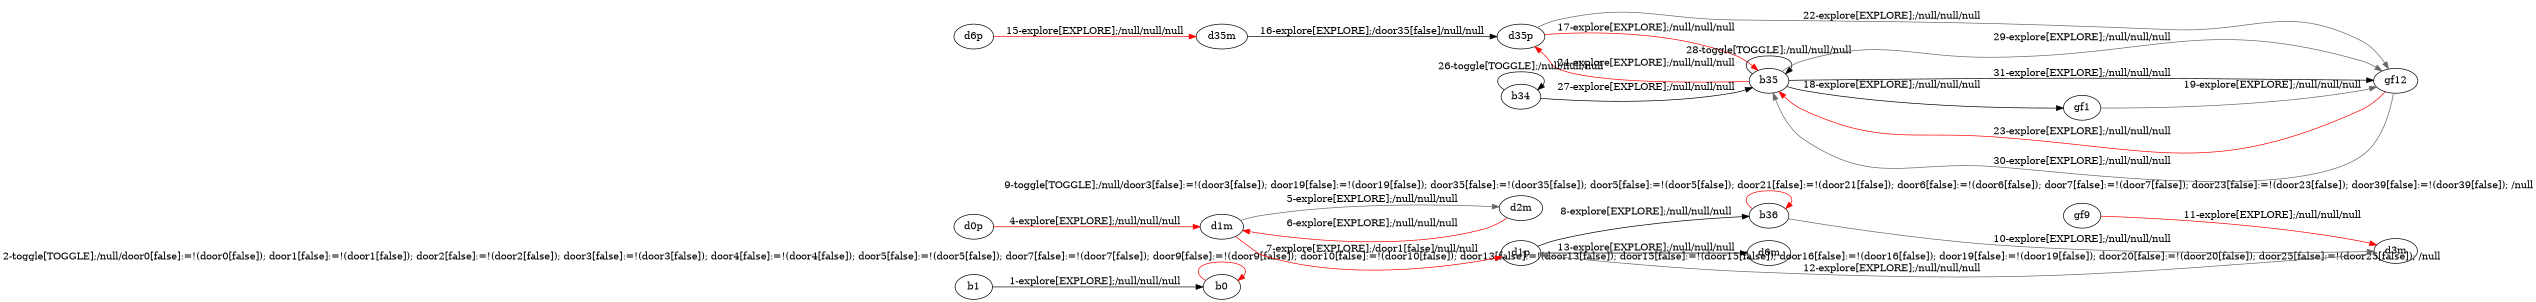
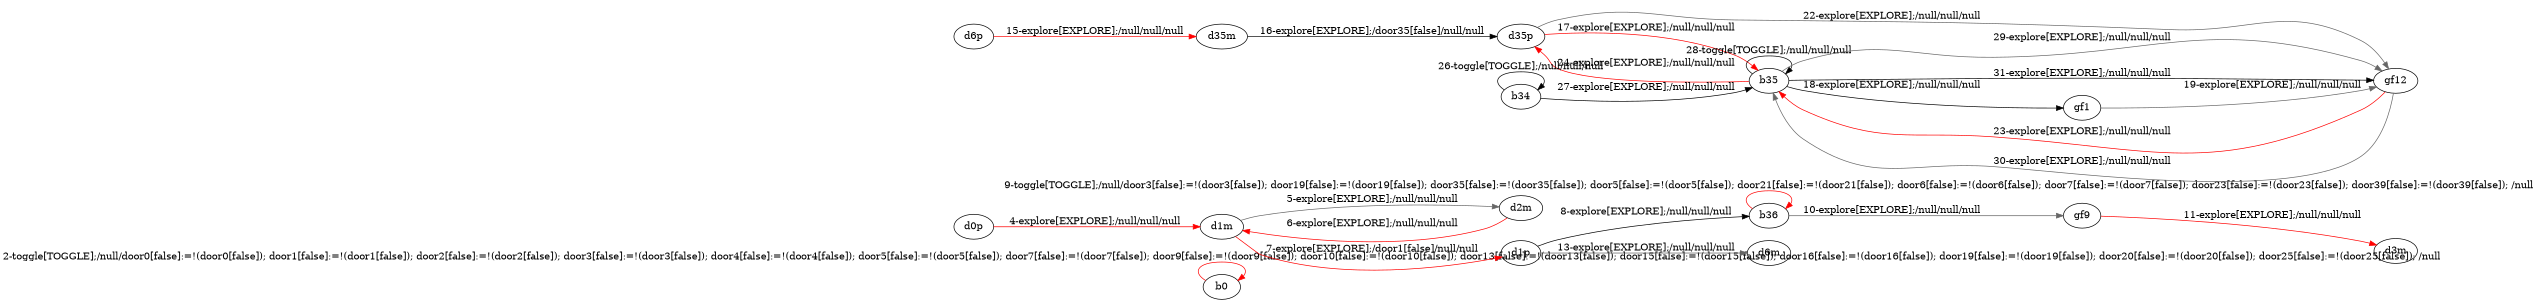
edge "b36" -> "d3m": now "b36" -> "gf9"
edge "d1p" -> "d6m": color black -> gray40
edge "d3m" -> "d1p": removed, label "12-explore[EXPLORE];/null/null/null"
node "b1": removed
